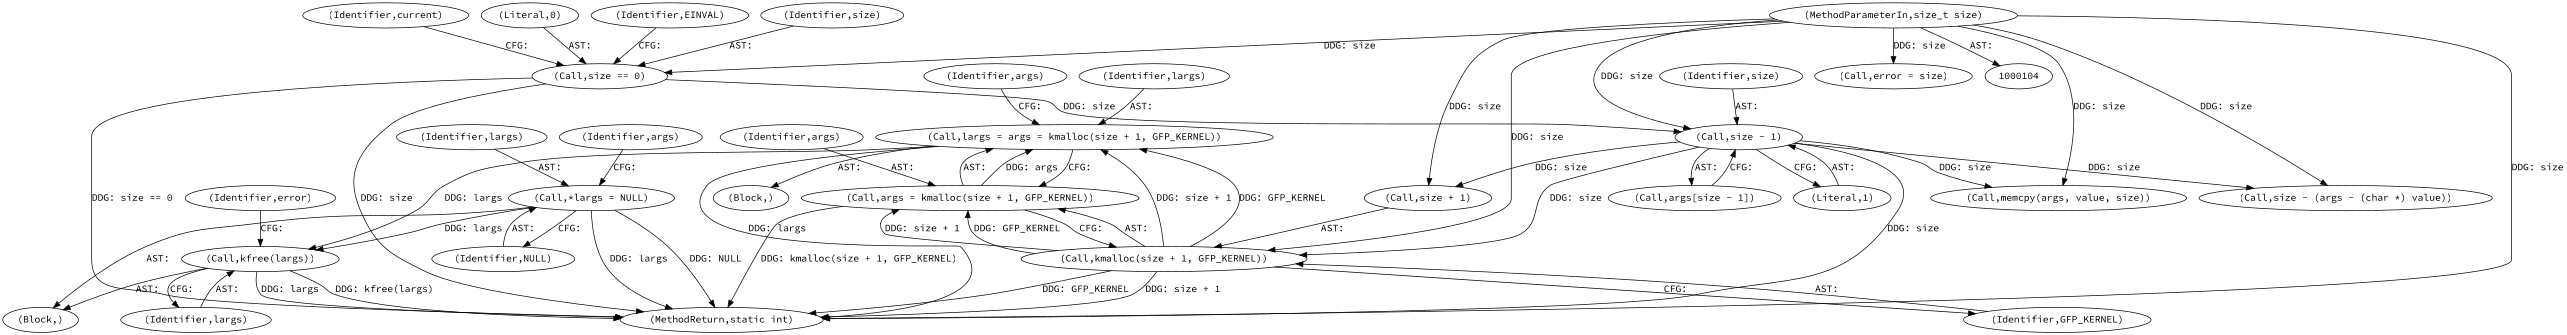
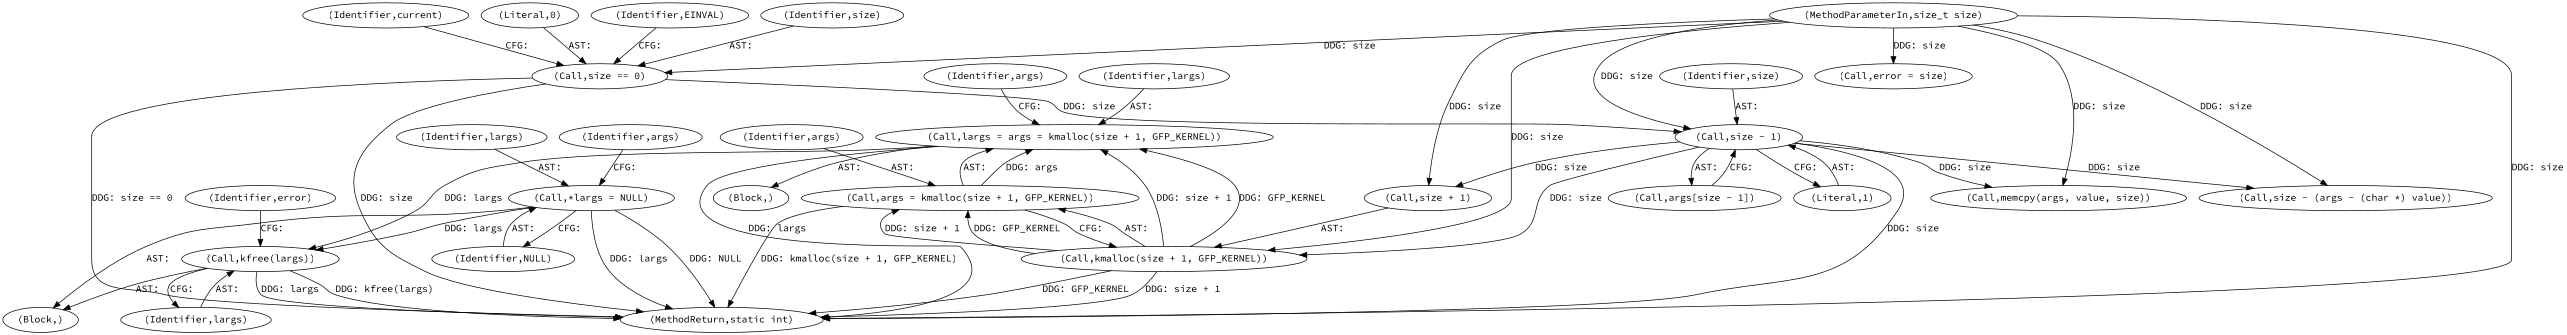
node "1000104": removed
edge "(Call,largs = args = kmalloc(size + 1, GFP_KERNEL))" -> "(Call,args = kmalloc(size + 1, GFP_KERNEL))": removed, label "CFG:"
node "(Identifier,GFP_KERNEL)": removed
